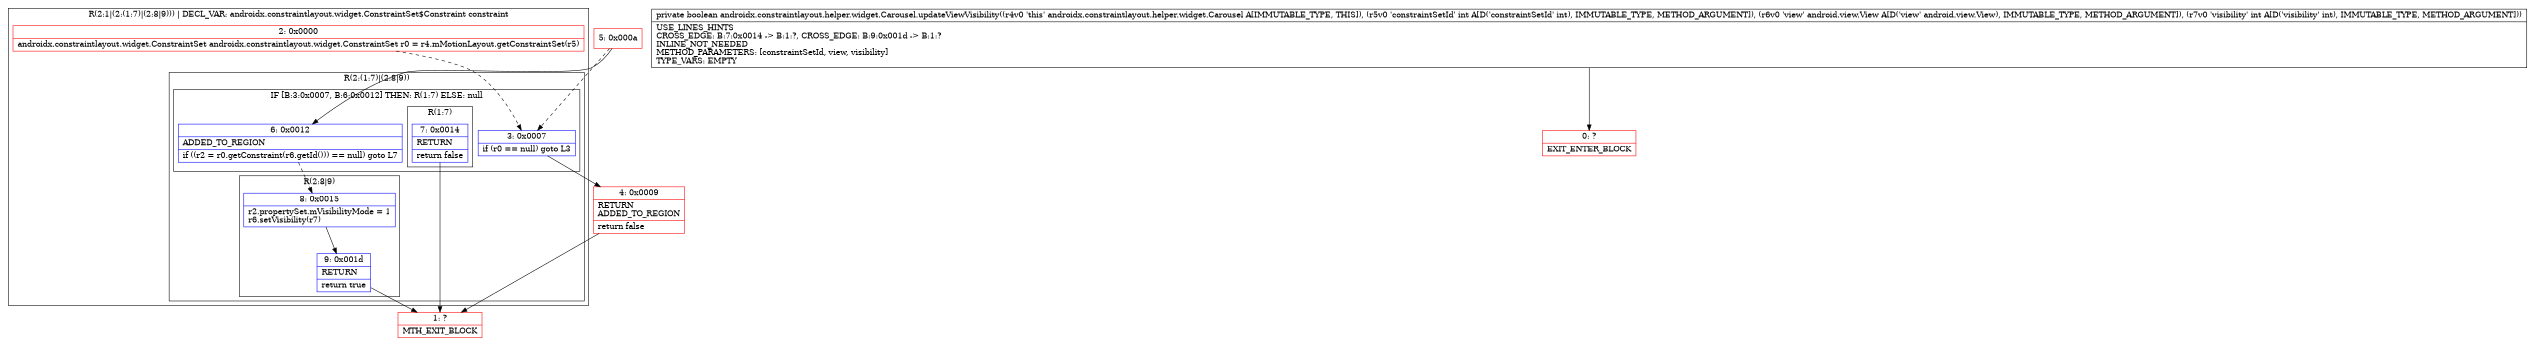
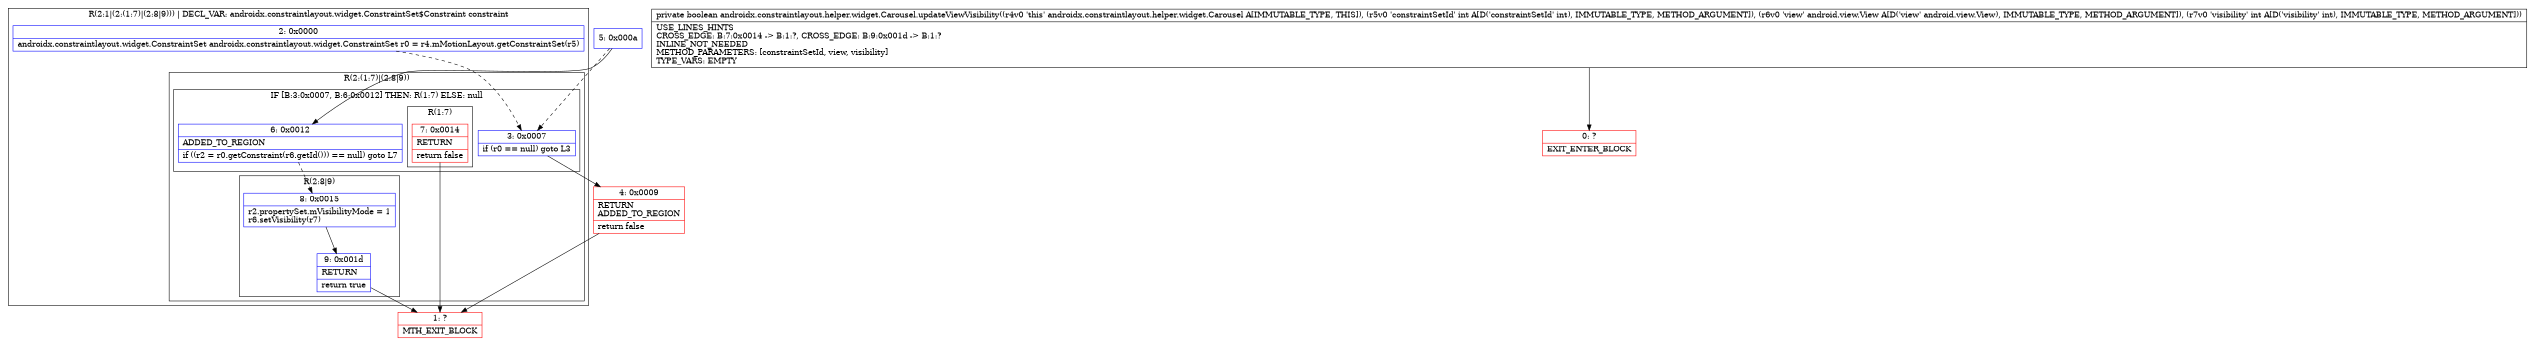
node "2: 0x0000": color red -> blue
node "5: 0x000a": color red -> blue
node "7: 0x0014": color blue -> red
